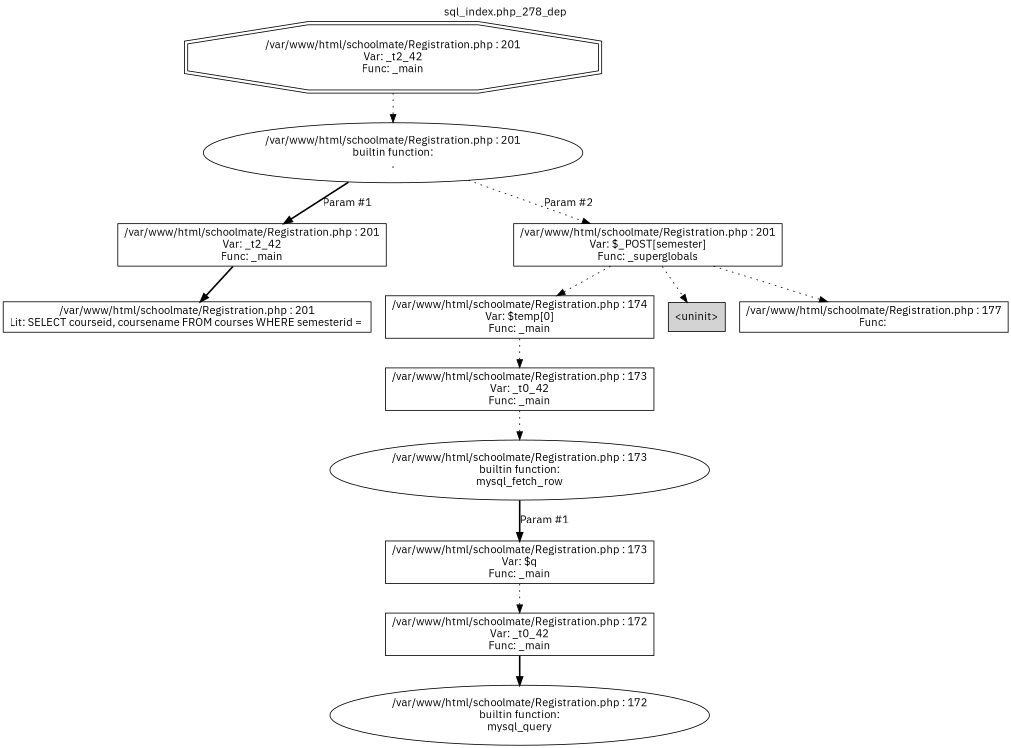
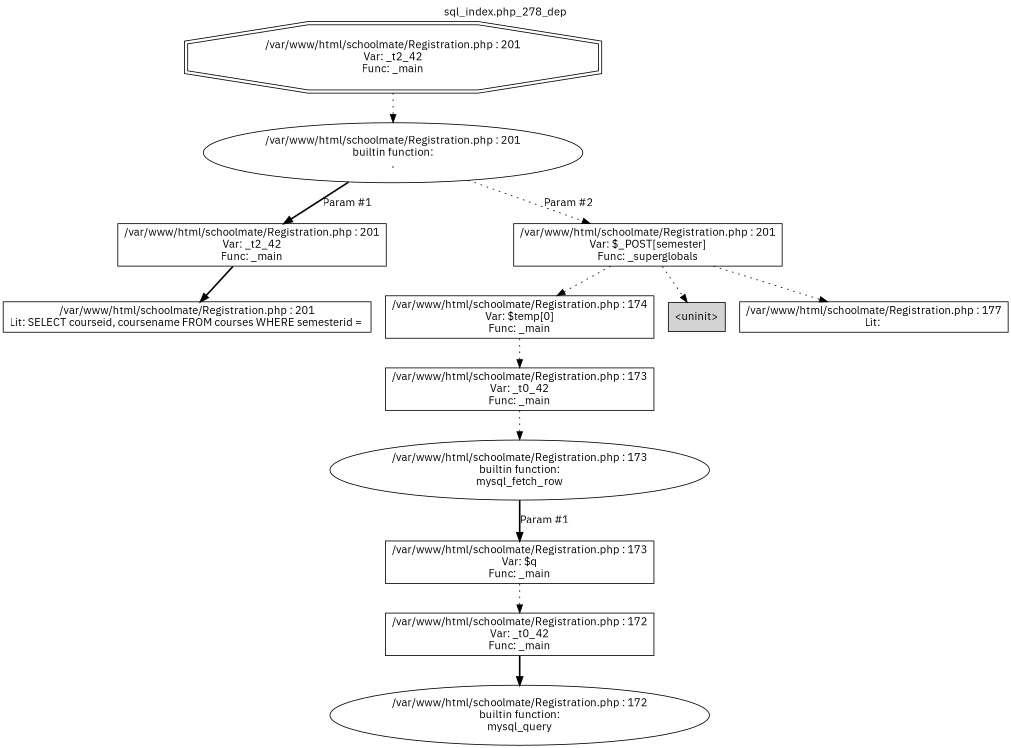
node "/var/www/html/schoolmate/Registration.php : 177 Func:": label "/var/www/html/schoolmate/Registration.php : 177 Func:" -> "/var/www/html/schoolmate/Registration.php : 177 Lit:"
